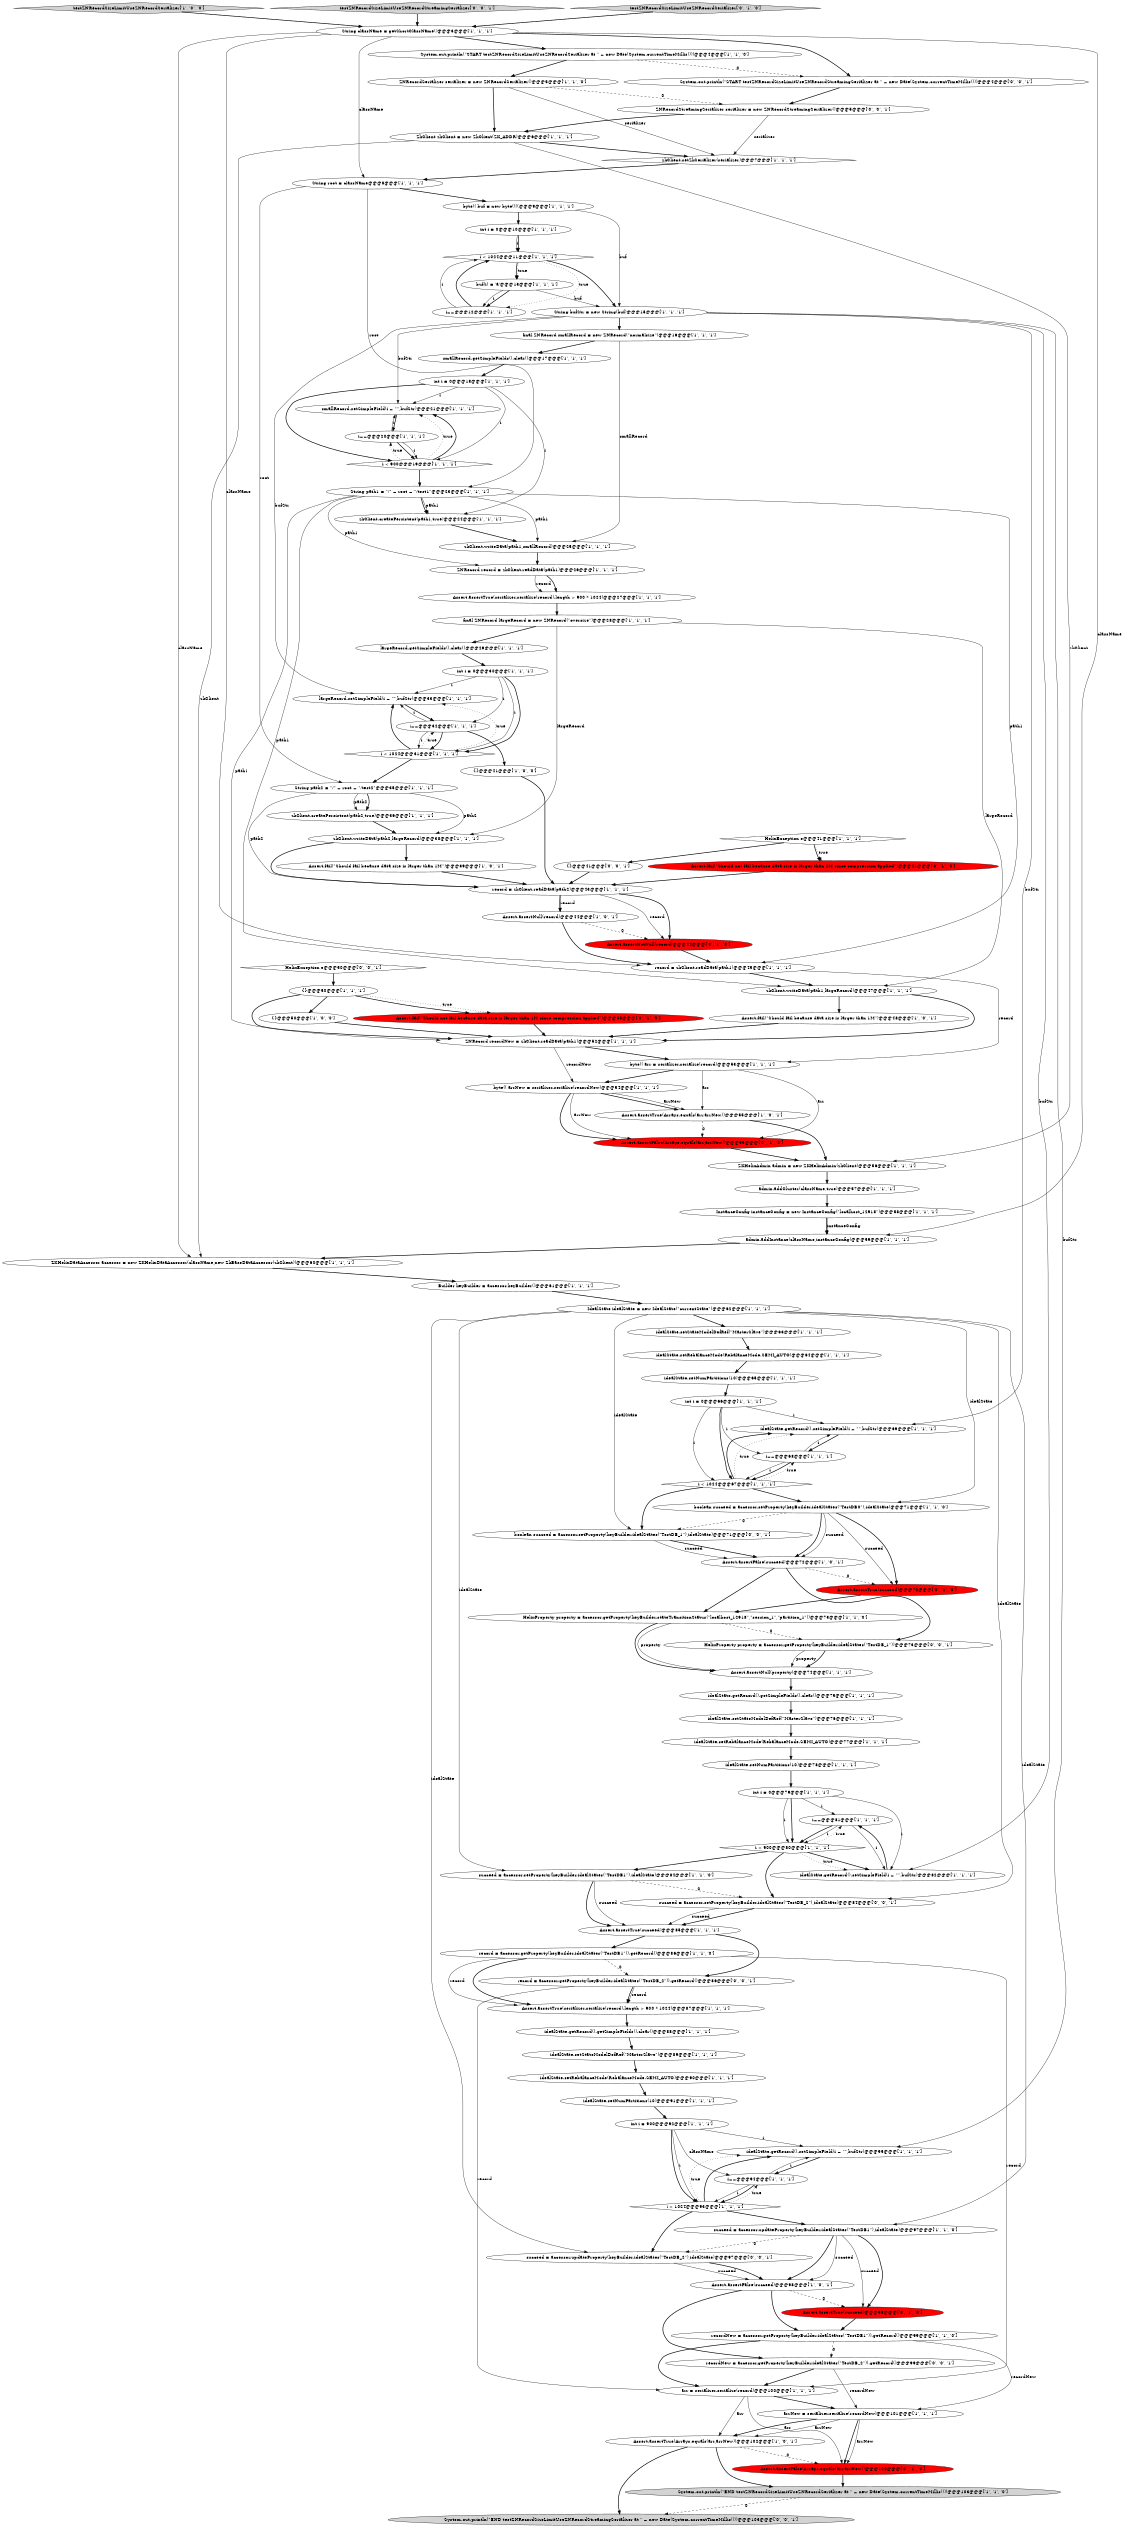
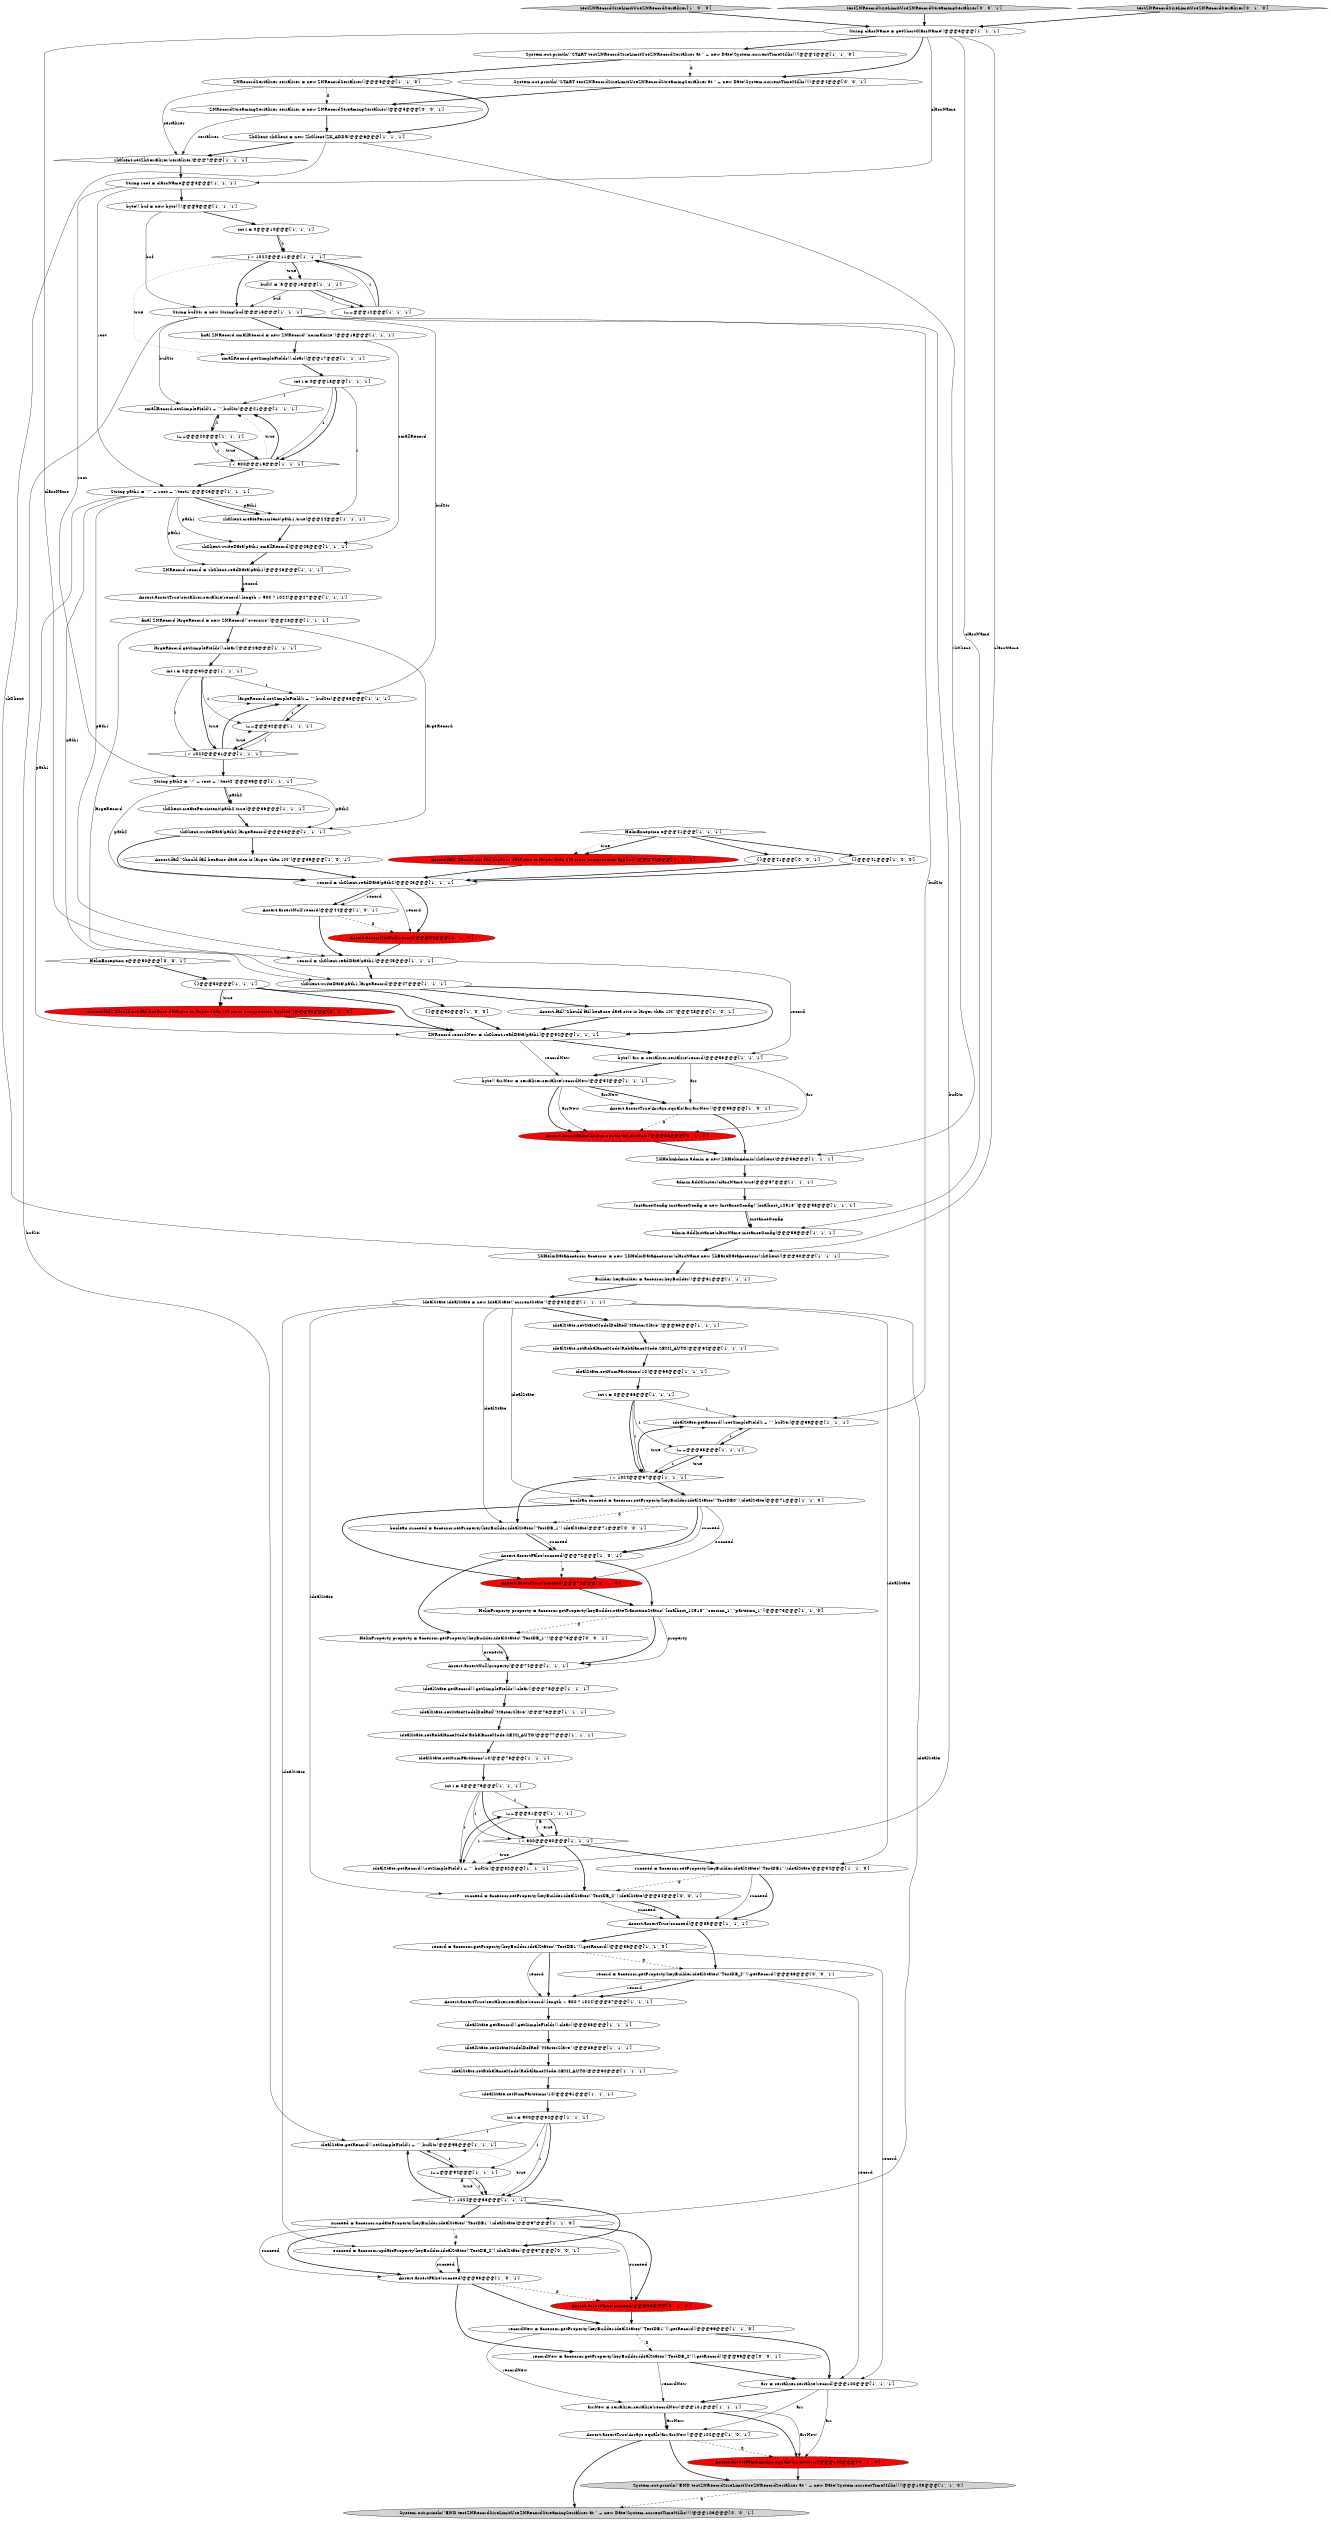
edge "i < 1024@@@11@@@['1', '1', '1']" -> "i++@@@12@@@['1', '1', '1']": now "i < 1024@@@11@@@['1', '1', '1']" -> "smallRecord.getSimpleFields().clear()@@@17@@@['1', '1', '1']"
edge "i++@@@32@@@['1', '1', '1']" -> "{}@@@41@@@['1', '0', '0']": now "HelixException e@@@41@@@['1', '1', '1']" -> "{}@@@41@@@['1', '0', '0']"
edge "int i = 900@@@92@@@['1', '1', '1']" -> "i++@@@94@@@['1', '1', '1']": label "className" -> "i"
